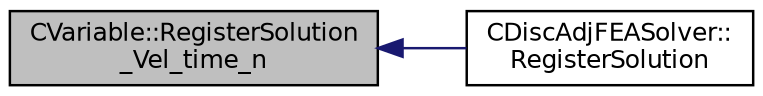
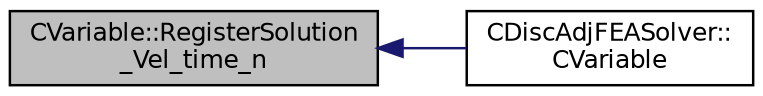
node "CDiscAdjFEASolver:: RegisterSolution": label "CDiscAdjFEASolver:: RegisterSolution" -> "CDiscAdjFEASolver:: CVariable"
